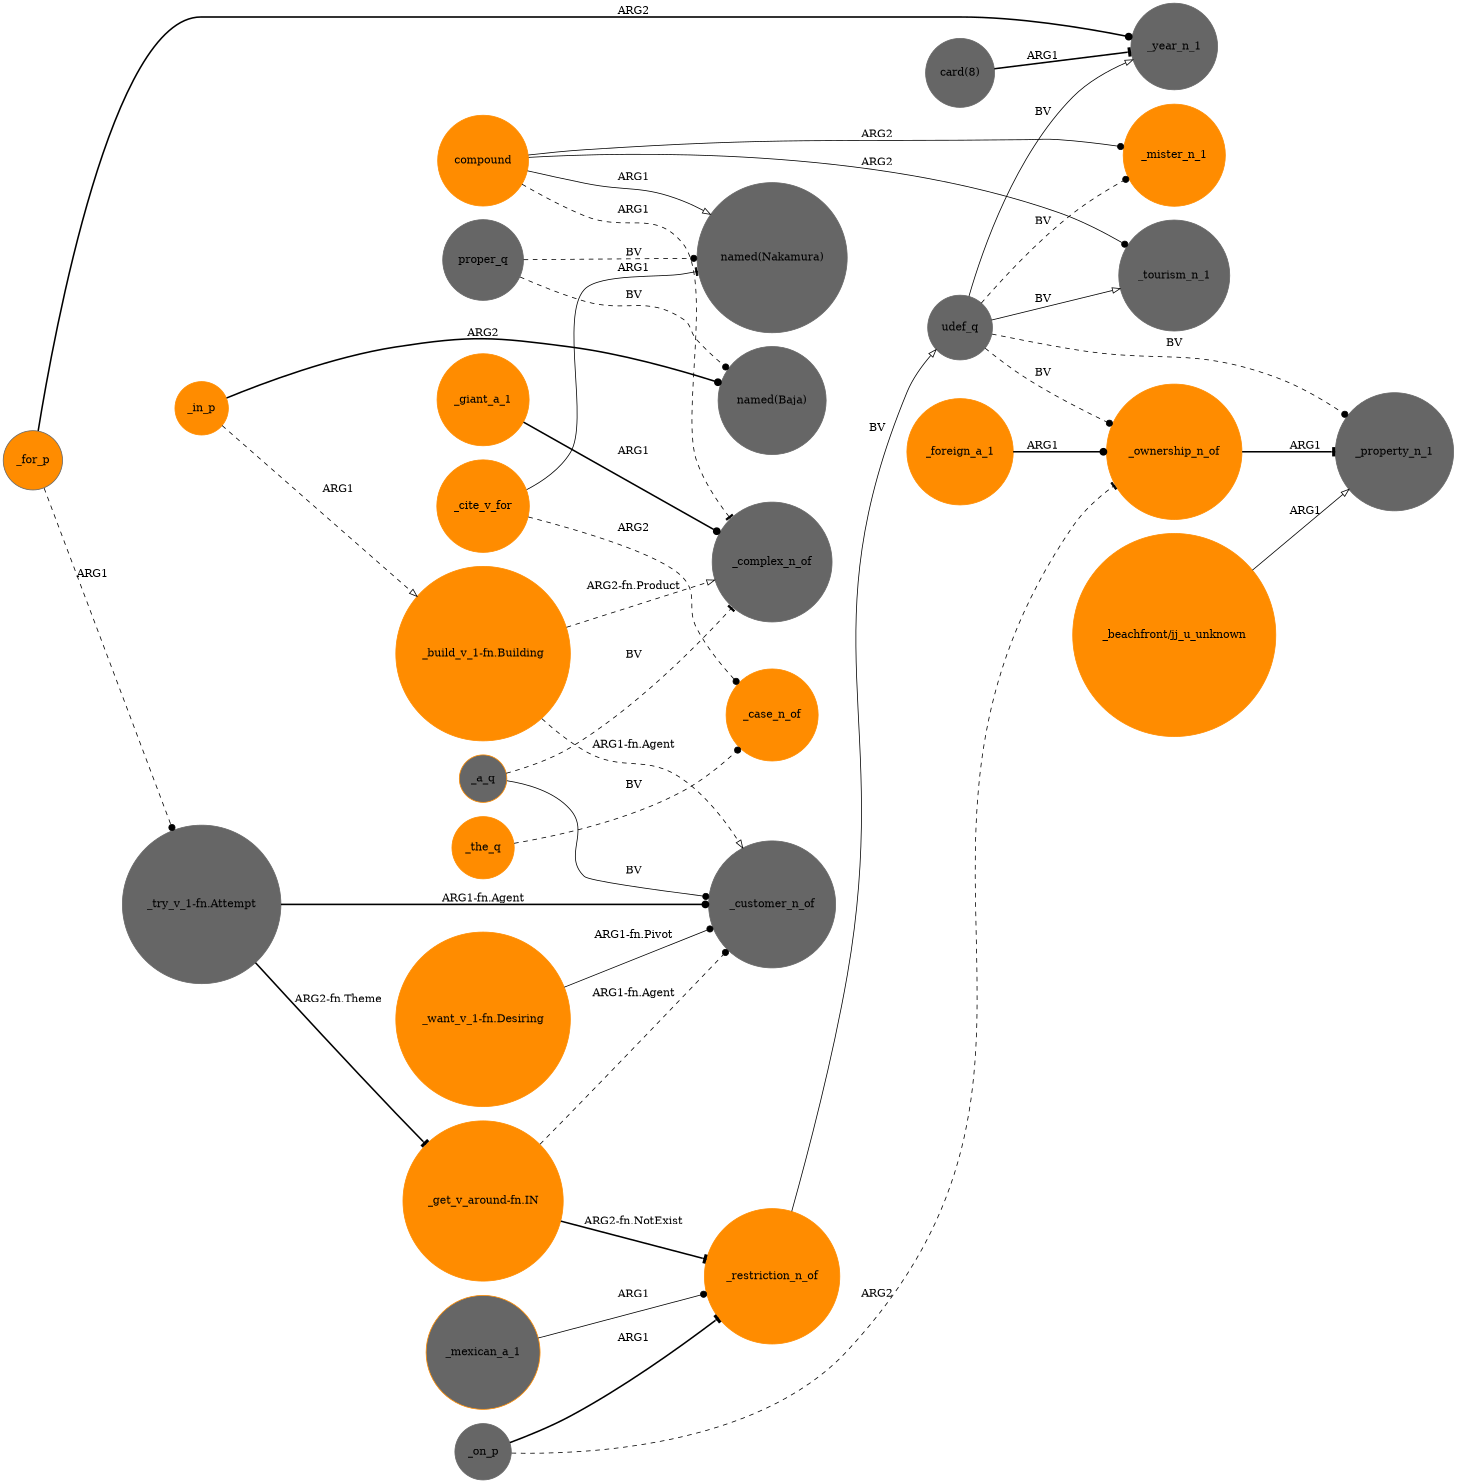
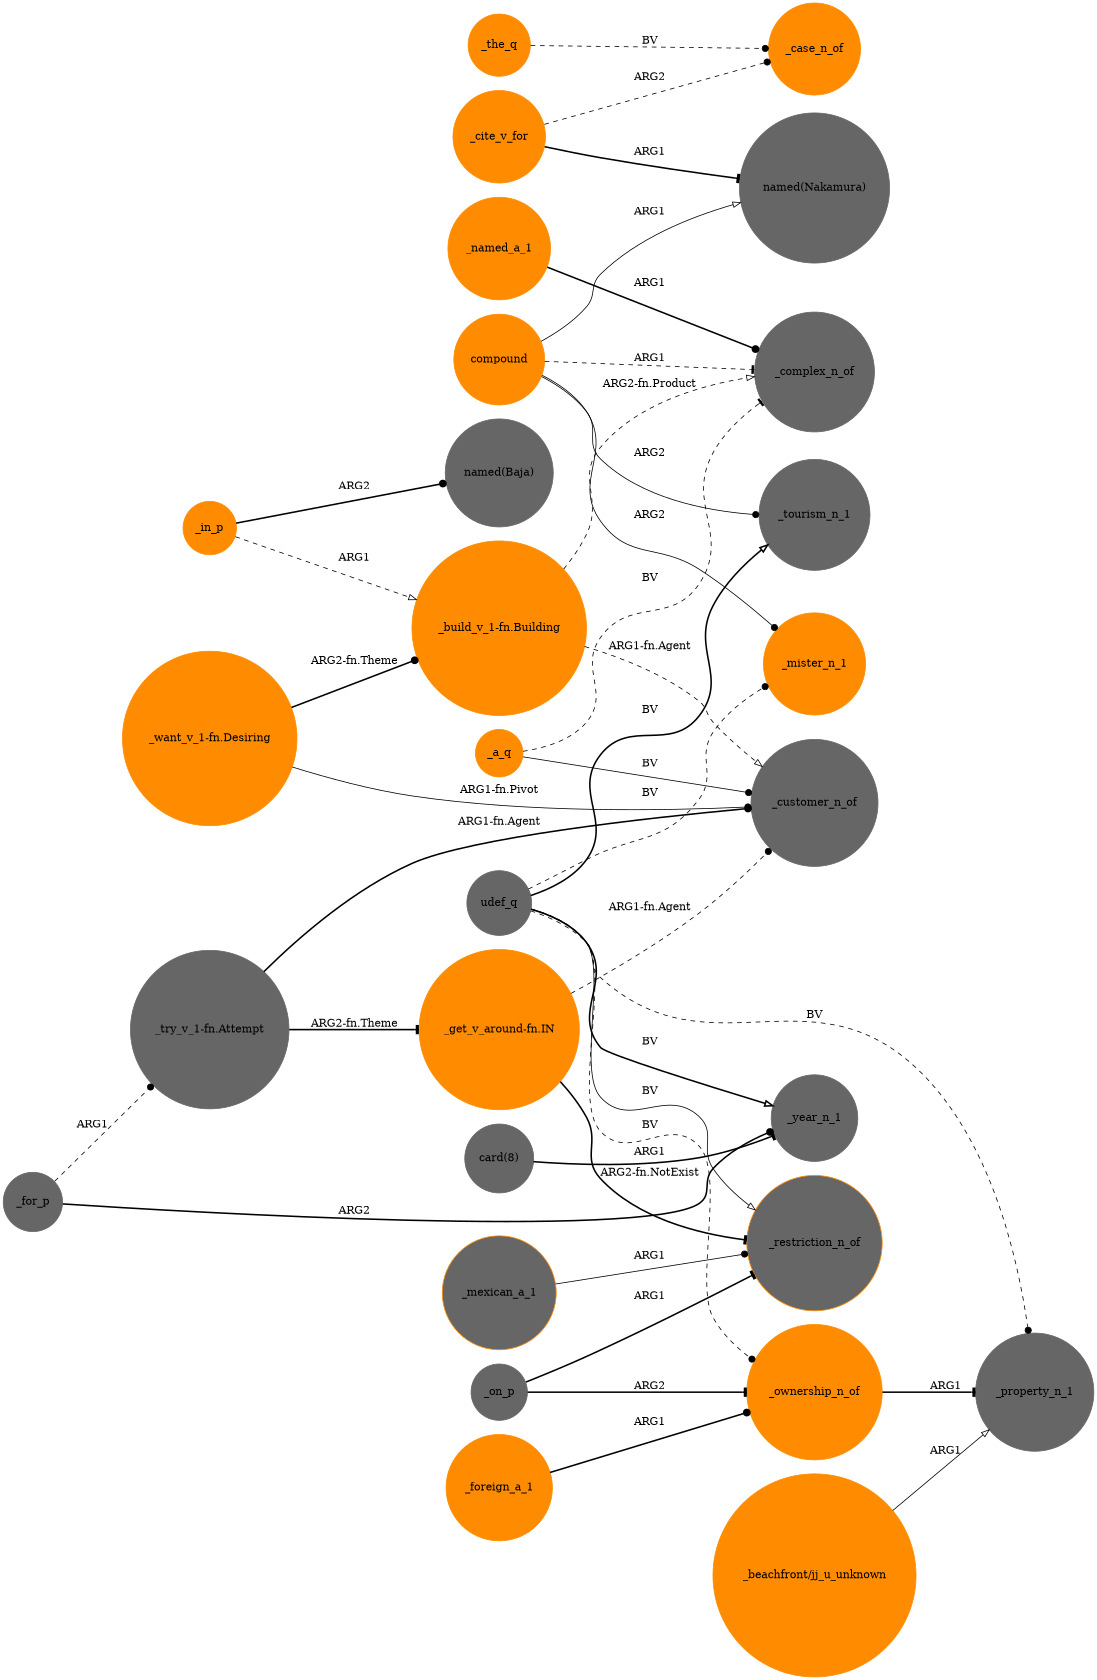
edge "udef_q" -> "_year_n_1": style solid -> bold
node "proper_q": removed
edge "udef_q" -> "_tourism_n_1": style solid -> bold
edge "_cite_v_for" -> "named(Nakamura)": style solid -> bold
node "_giant_a_1": label "_giant_a_1" -> "_named_a_1"
node "_for_p": fillcolor darkorange -> gray40
edge "_want_v_1-fn.Desiring" -> "_build_v_1-fn.Building": added, label "ARG2-fn.Theme"
node "_a_q": fillcolor gray40 -> darkorange
edge "_restriction_n_of" -> "udef_q": reversed
edge "_on_p" -> "_ownership_n_of": style dashed -> bold
node "_restriction_n_of": fillcolor darkorange -> gray40
